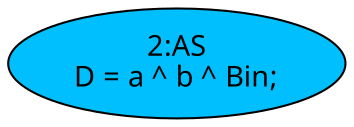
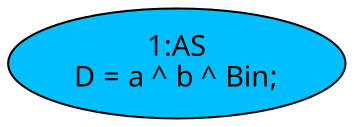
node "2:AS D = a ^ b ^ Bin;": label "2:AS D = a ^ b ^ Bin;" -> "1:AS D = a ^ b ^ Bin;"
